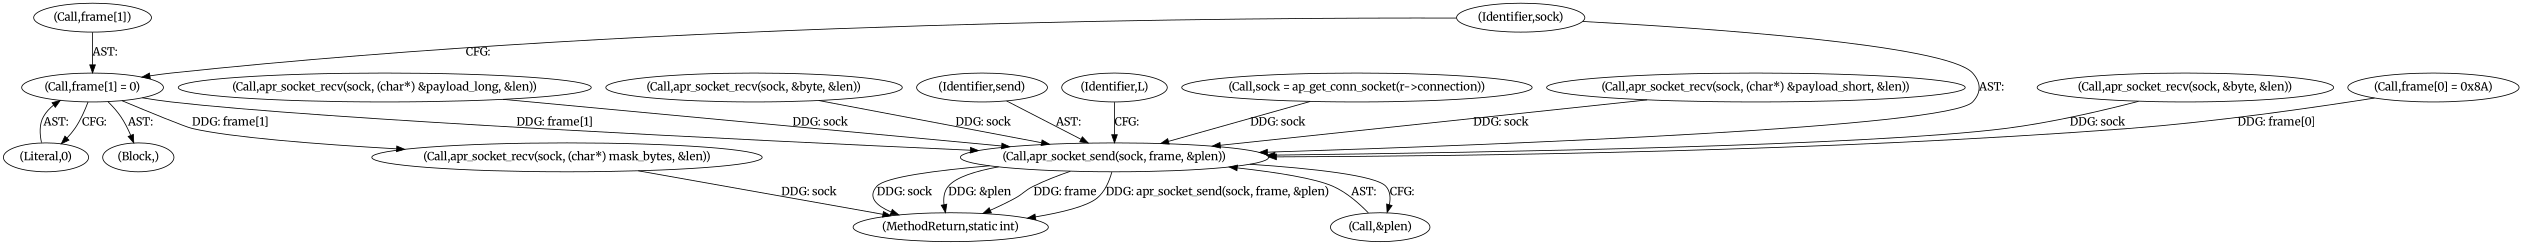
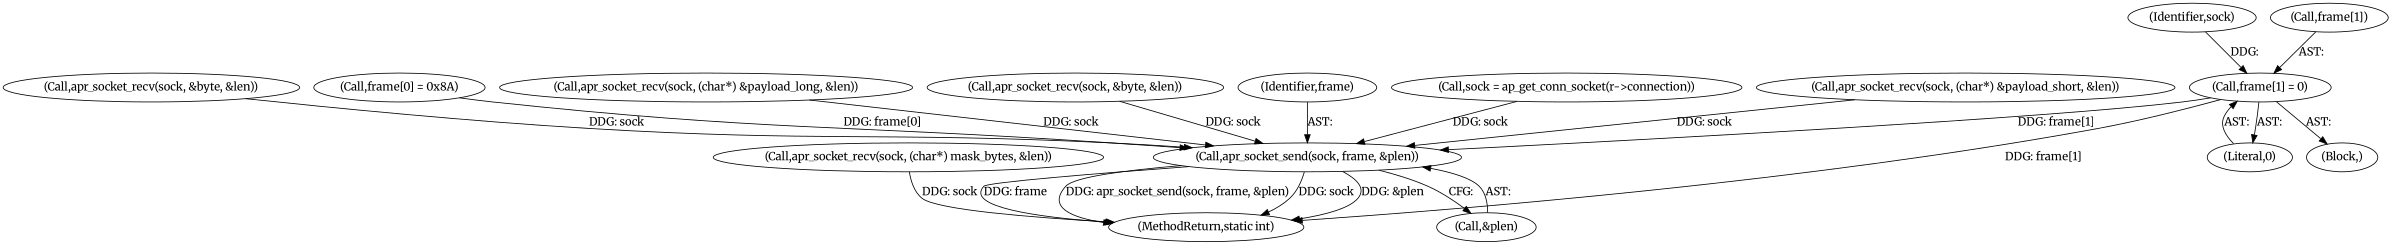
edge "(Identifier,sock)" -> "(Call,frame[1] = 0)": label "CFG: " -> "DDG: "
node "(Identifier,send)": label "(Identifier,send)" -> "(Identifier,frame)"
node "(Identifier,L)": removed
edge "(Call,frame[1] = 0)" -> "(Literal,0)": label "CFG: " -> "AST: "
edge "(Identifier,sock)" -> "(Call,apr_socket_send(sock, frame, &plen))": removed, label "AST:"
edge "(Call,frame[1] = 0)" -> "(Call,apr_socket_recv(sock, (char*) mask_bytes, &len))": now "(Call,frame[1] = 0)" -> "(MethodReturn,static int)"
